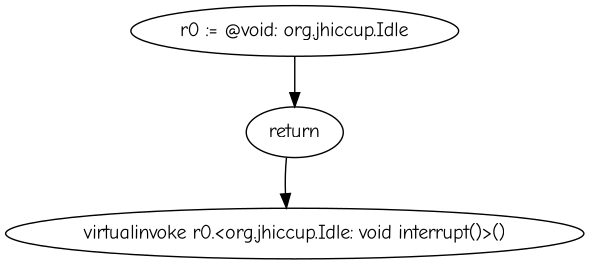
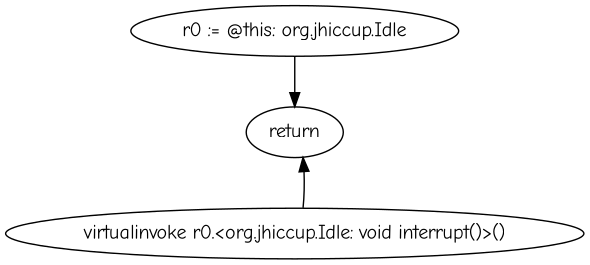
node "r0 := @void: org.jhiccup.Idle": label "r0 := @void: org.jhiccup.Idle" -> "r0 := @this: org.jhiccup.Idle"
edge "return" -> "virtualinvoke r0.<org.jhiccup.Idle: void interrupt()>()": reversed
